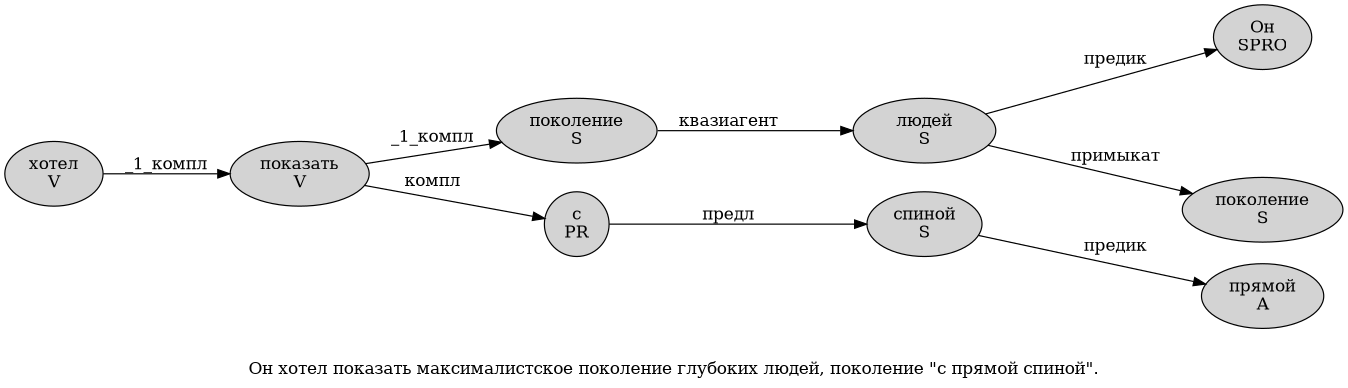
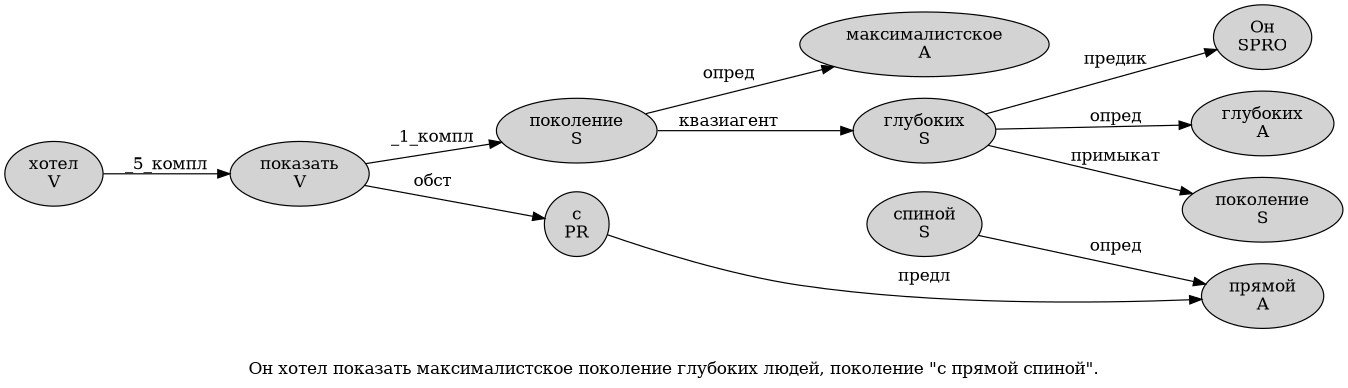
node "максималистское A": added
node "глубоких A": added
node "людей S": label "людей S" -> "глубоких S"
edge "хотел V" -> "показать V": label "_1_компл" -> "_5_компл"
edge "показать V" -> "с PR": label "компл" -> "обст"
edge "с PR" -> "спиной S": now "с PR" -> "прямой A"
edge "спиной S" -> "прямой A": label "предик" -> "опред"
